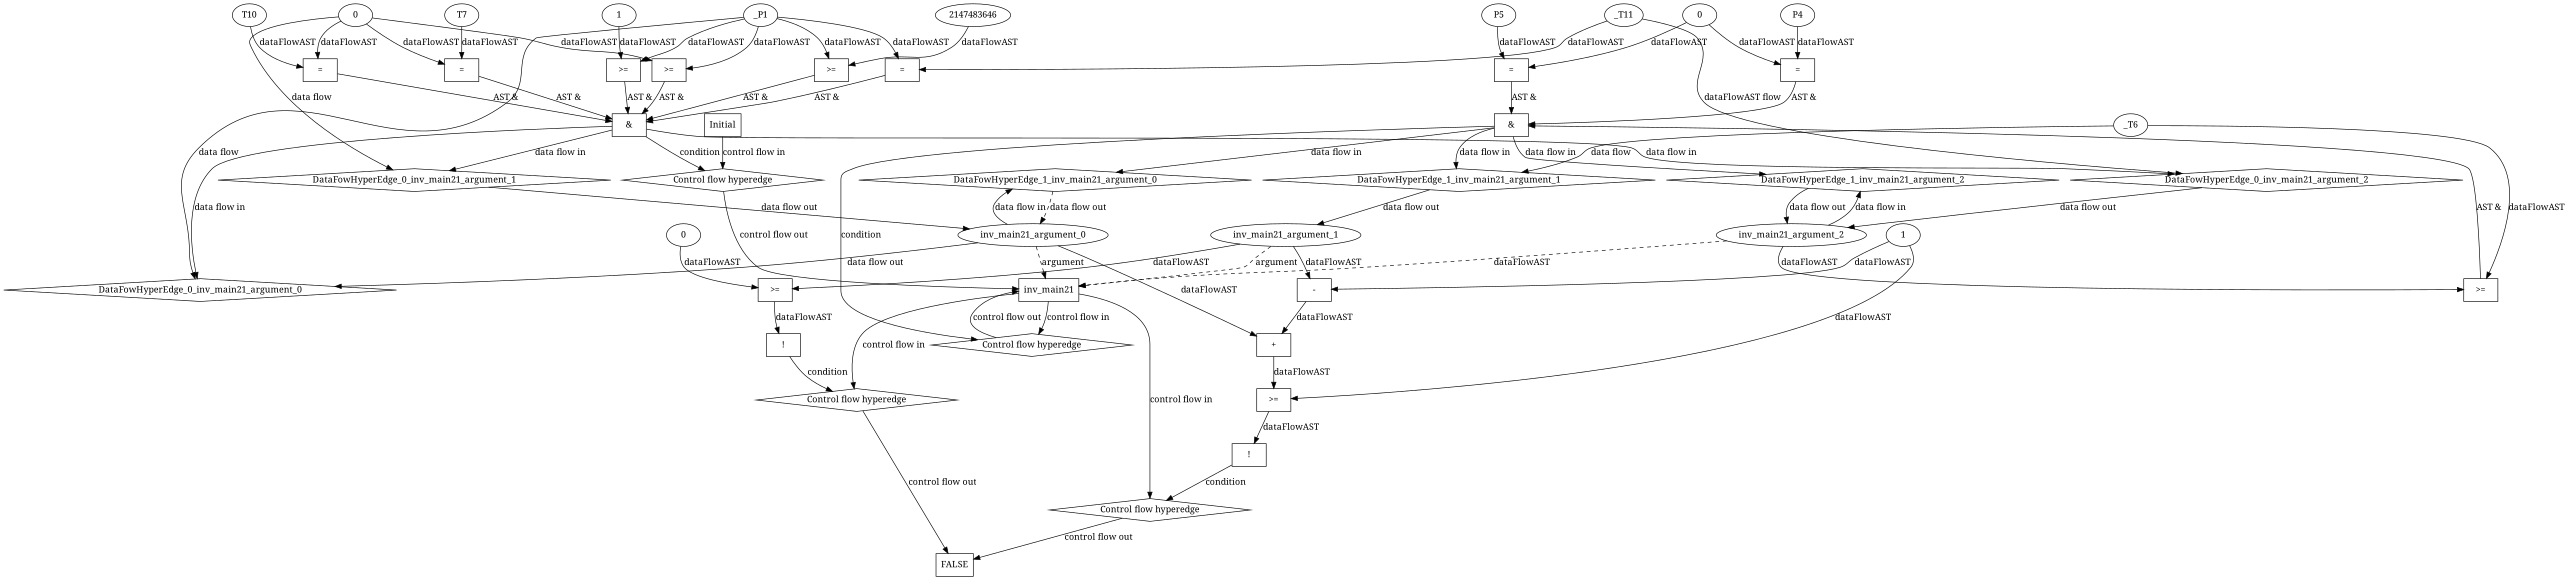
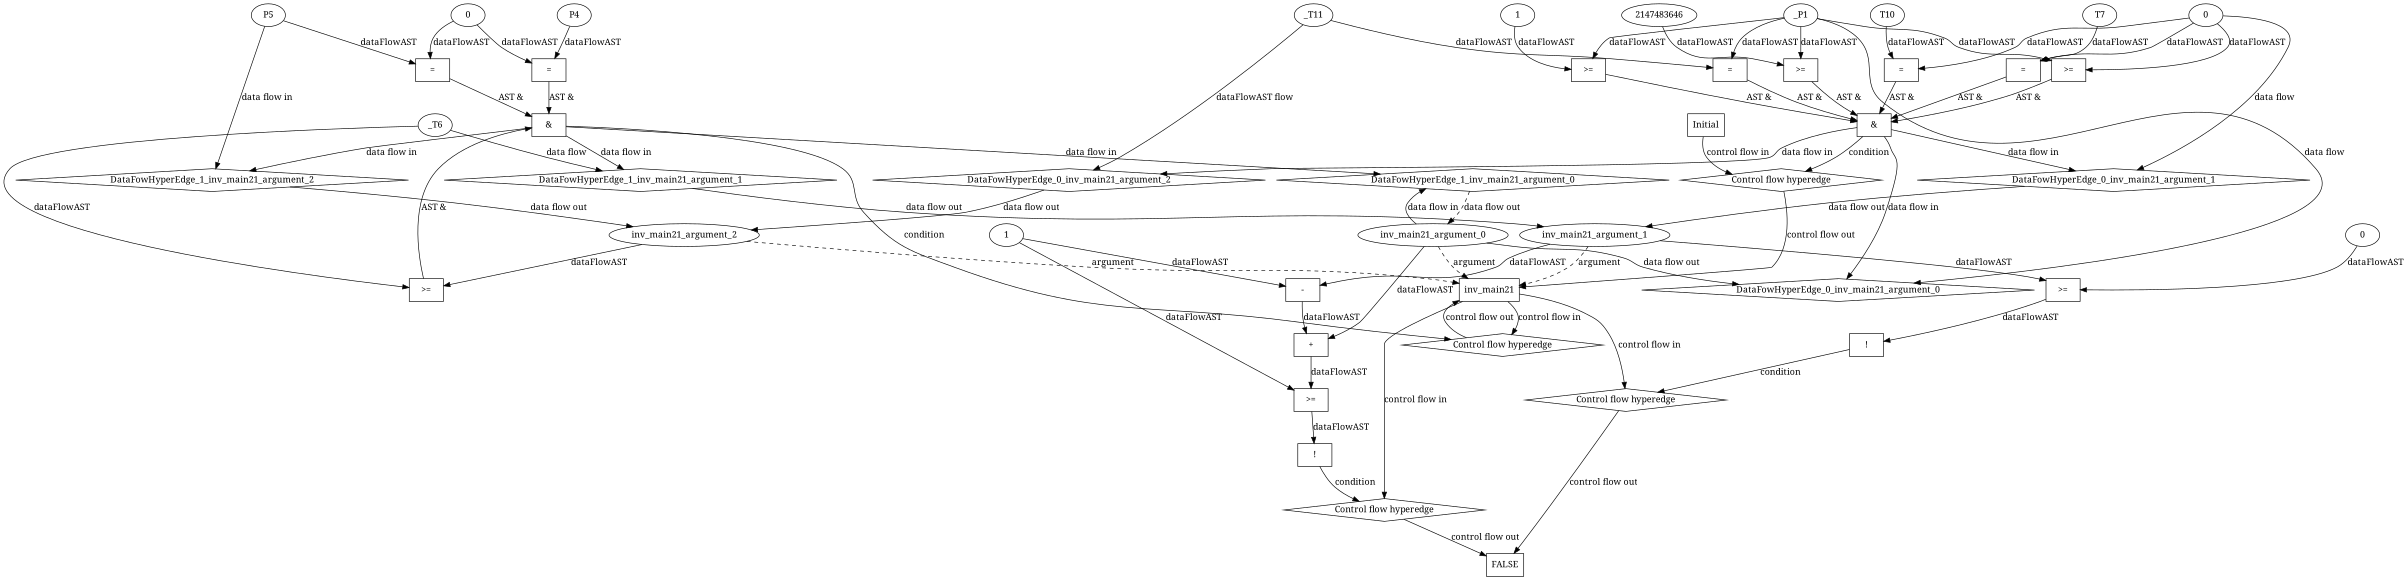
edge "DataFowHyperEdge_0_inv_main21_argument_1" -> "inv_main21_argument_0": now "DataFowHyperEdge_0_inv_main21_argument_1" -> "inv_main21_argument_1"
edge "inv_main21_argument_2" -> "DataFowHyperEdge_1_inv_main21_argument_2": now "P5" -> "DataFowHyperEdge_1_inv_main21_argument_2"
edge "inv_main21_argument_2" -> "inv_main21": label "dataFlowAST" -> "argument"
